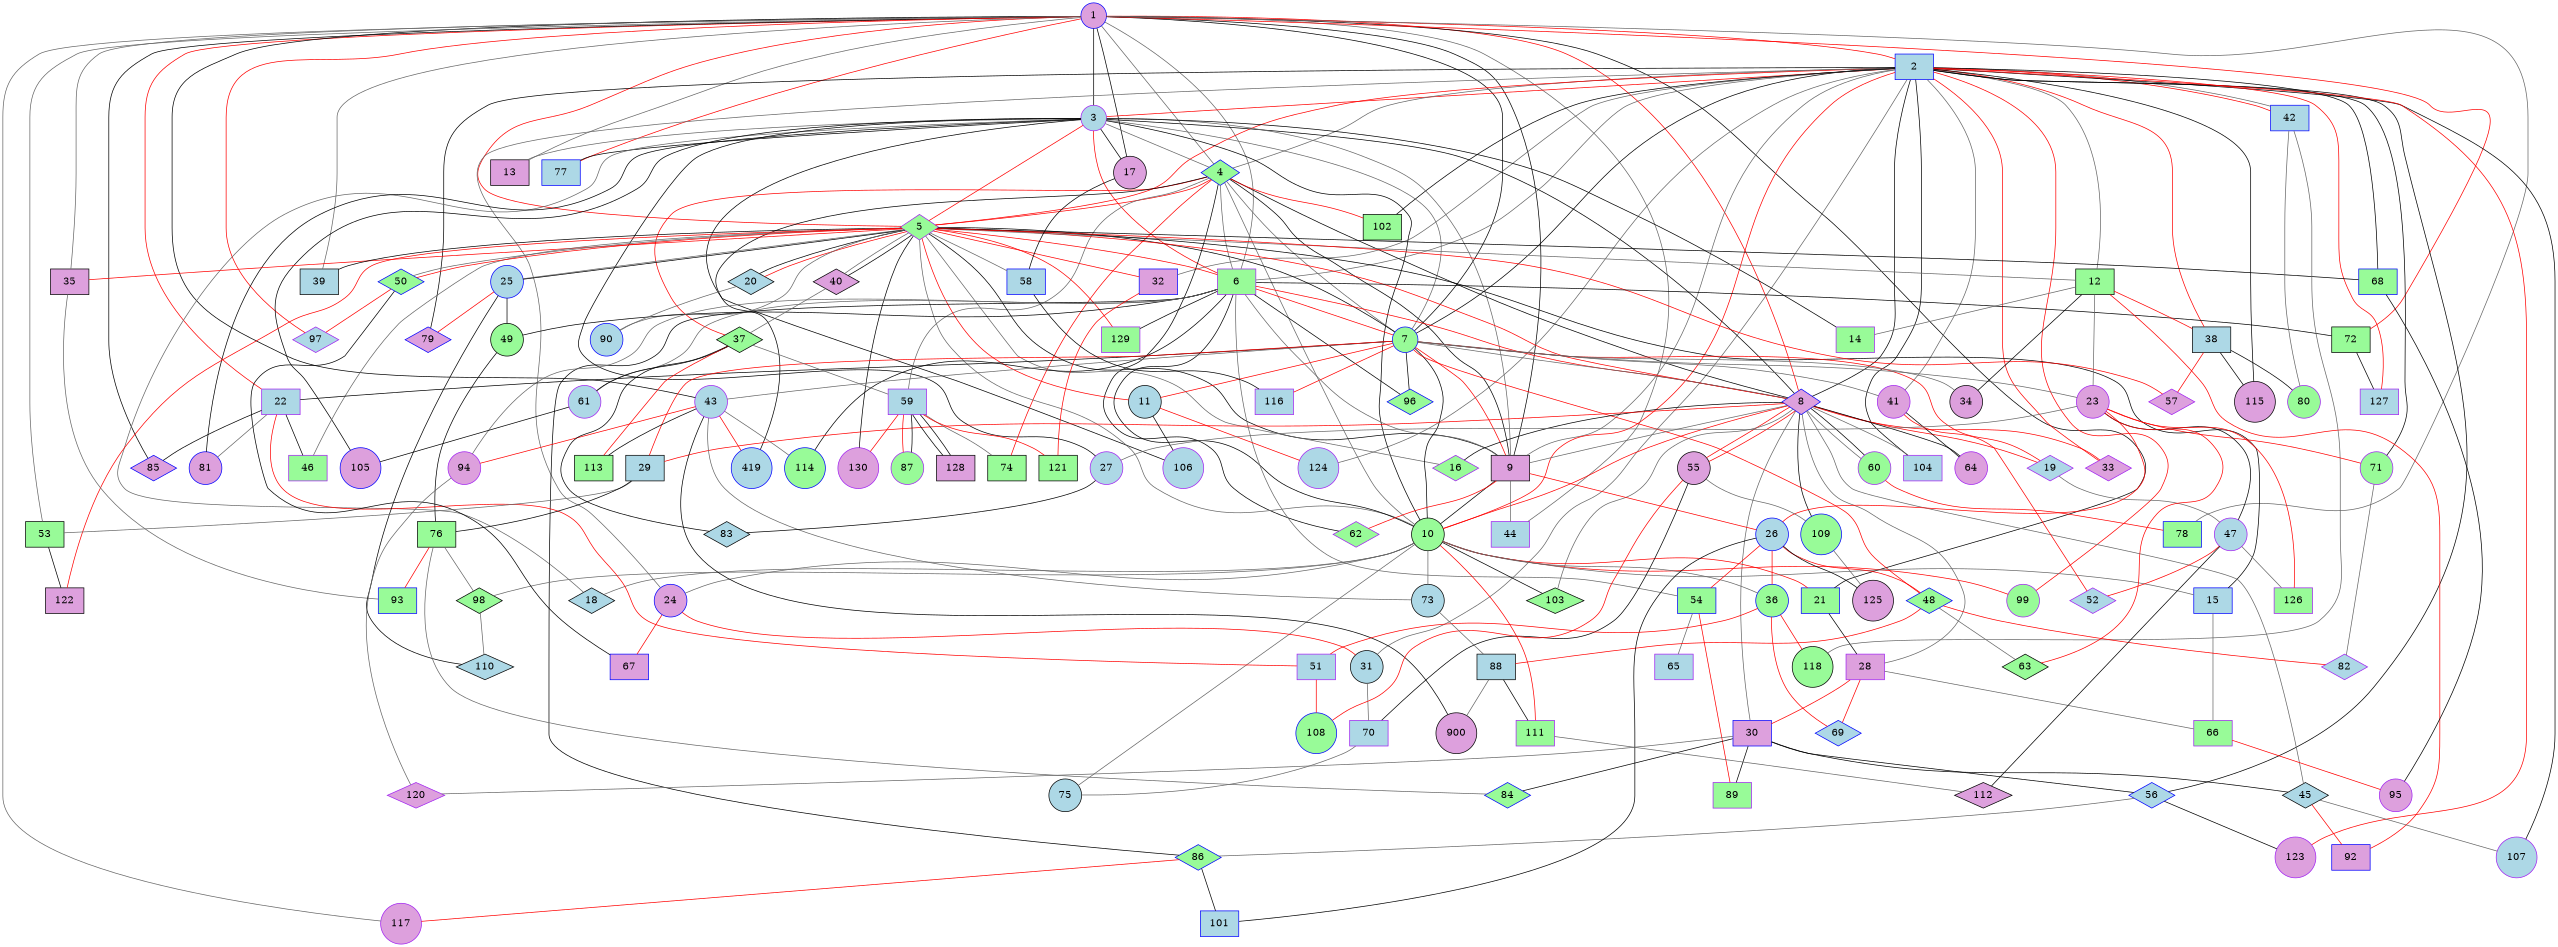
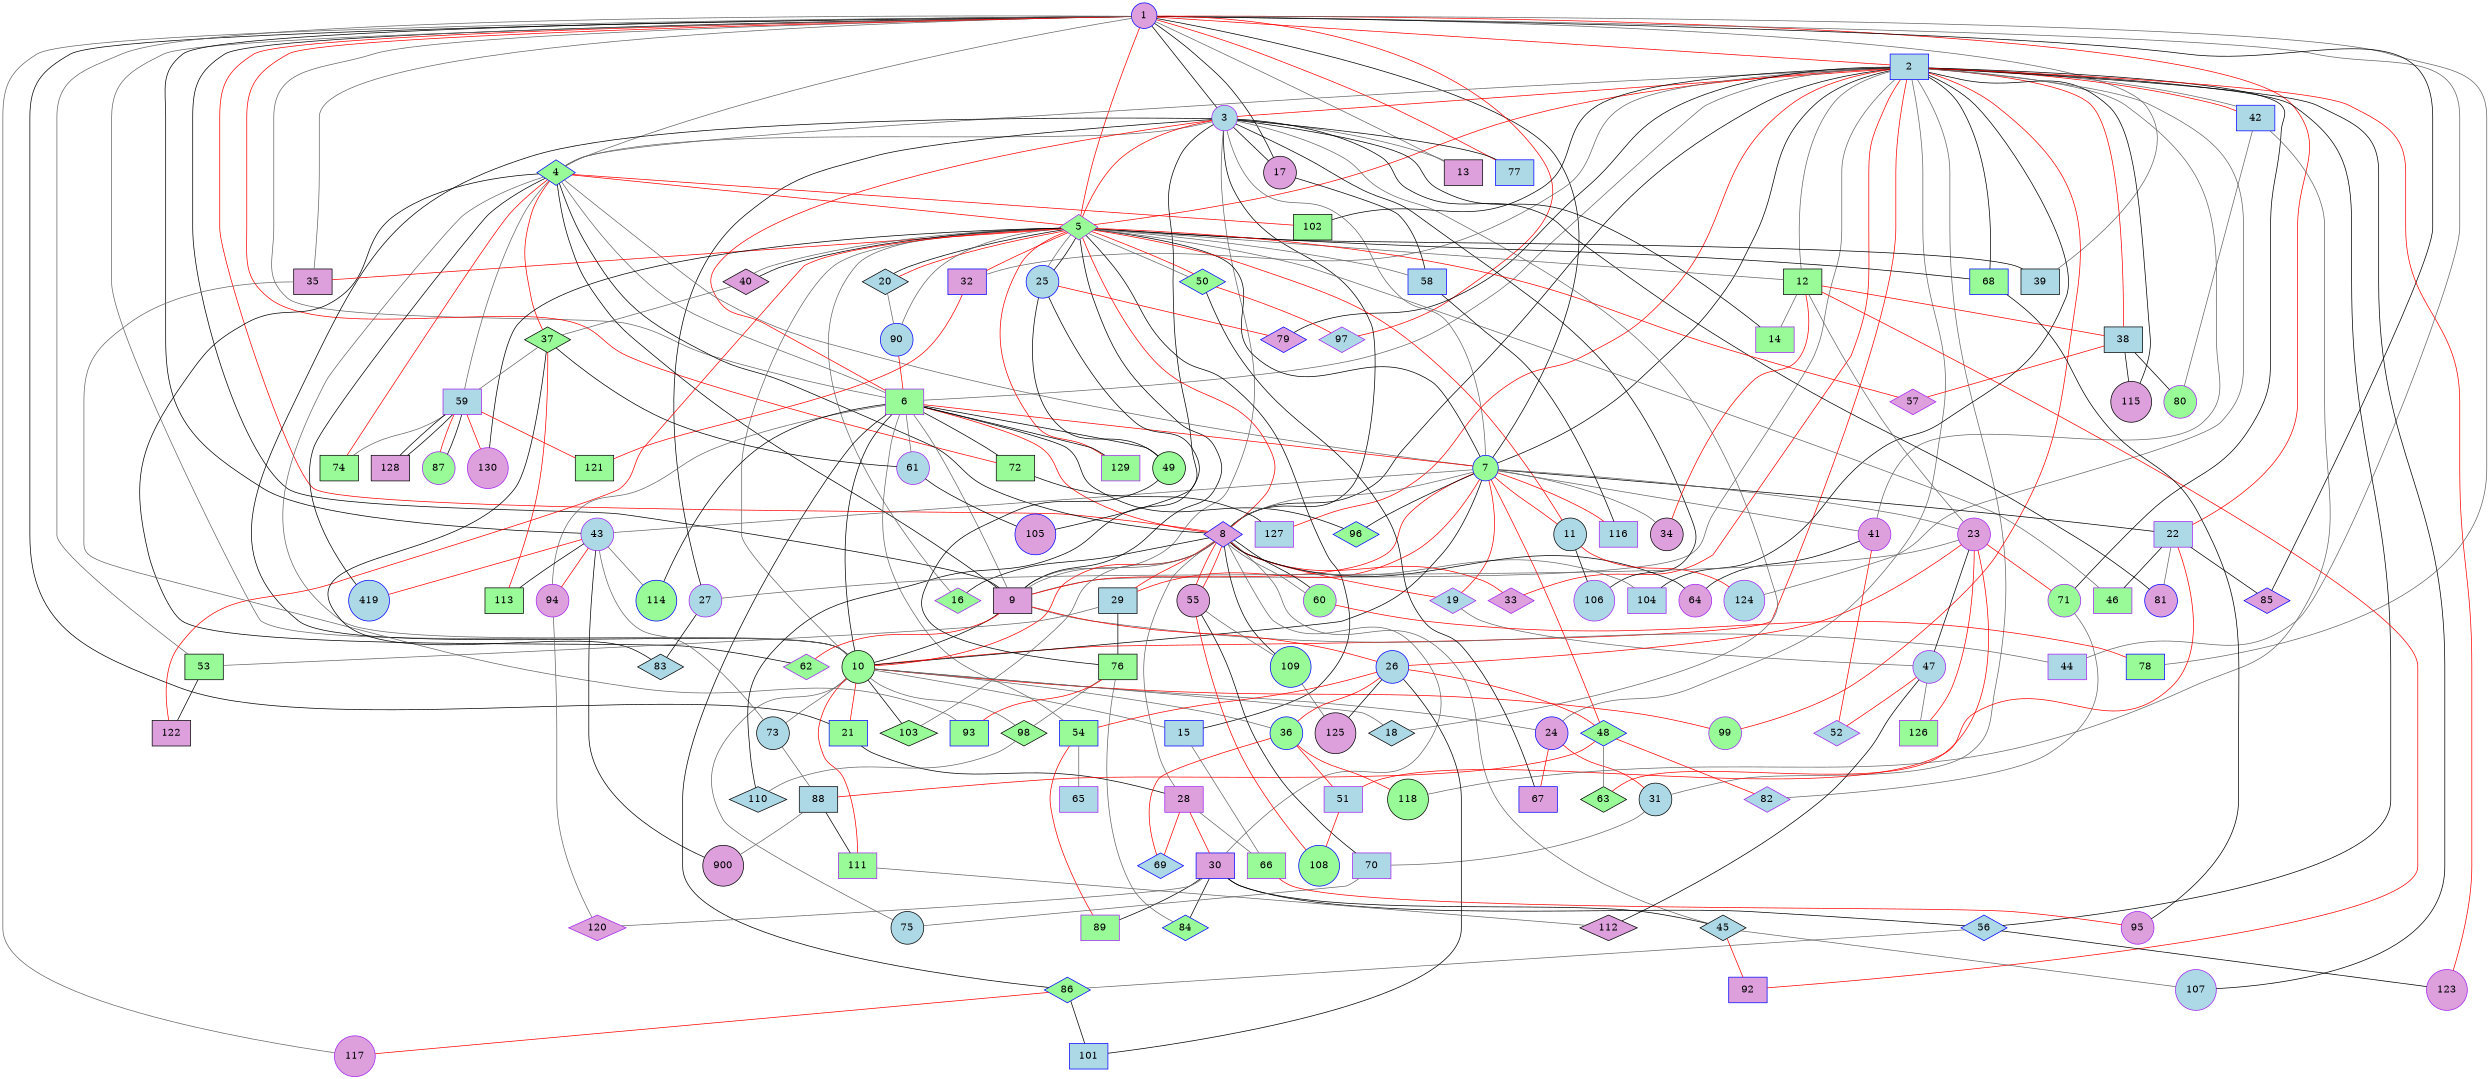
edge "1" -- "10": added
edge "5" -- "6": now "90" -- "6"
edge "12" -- "34": color black -> red
